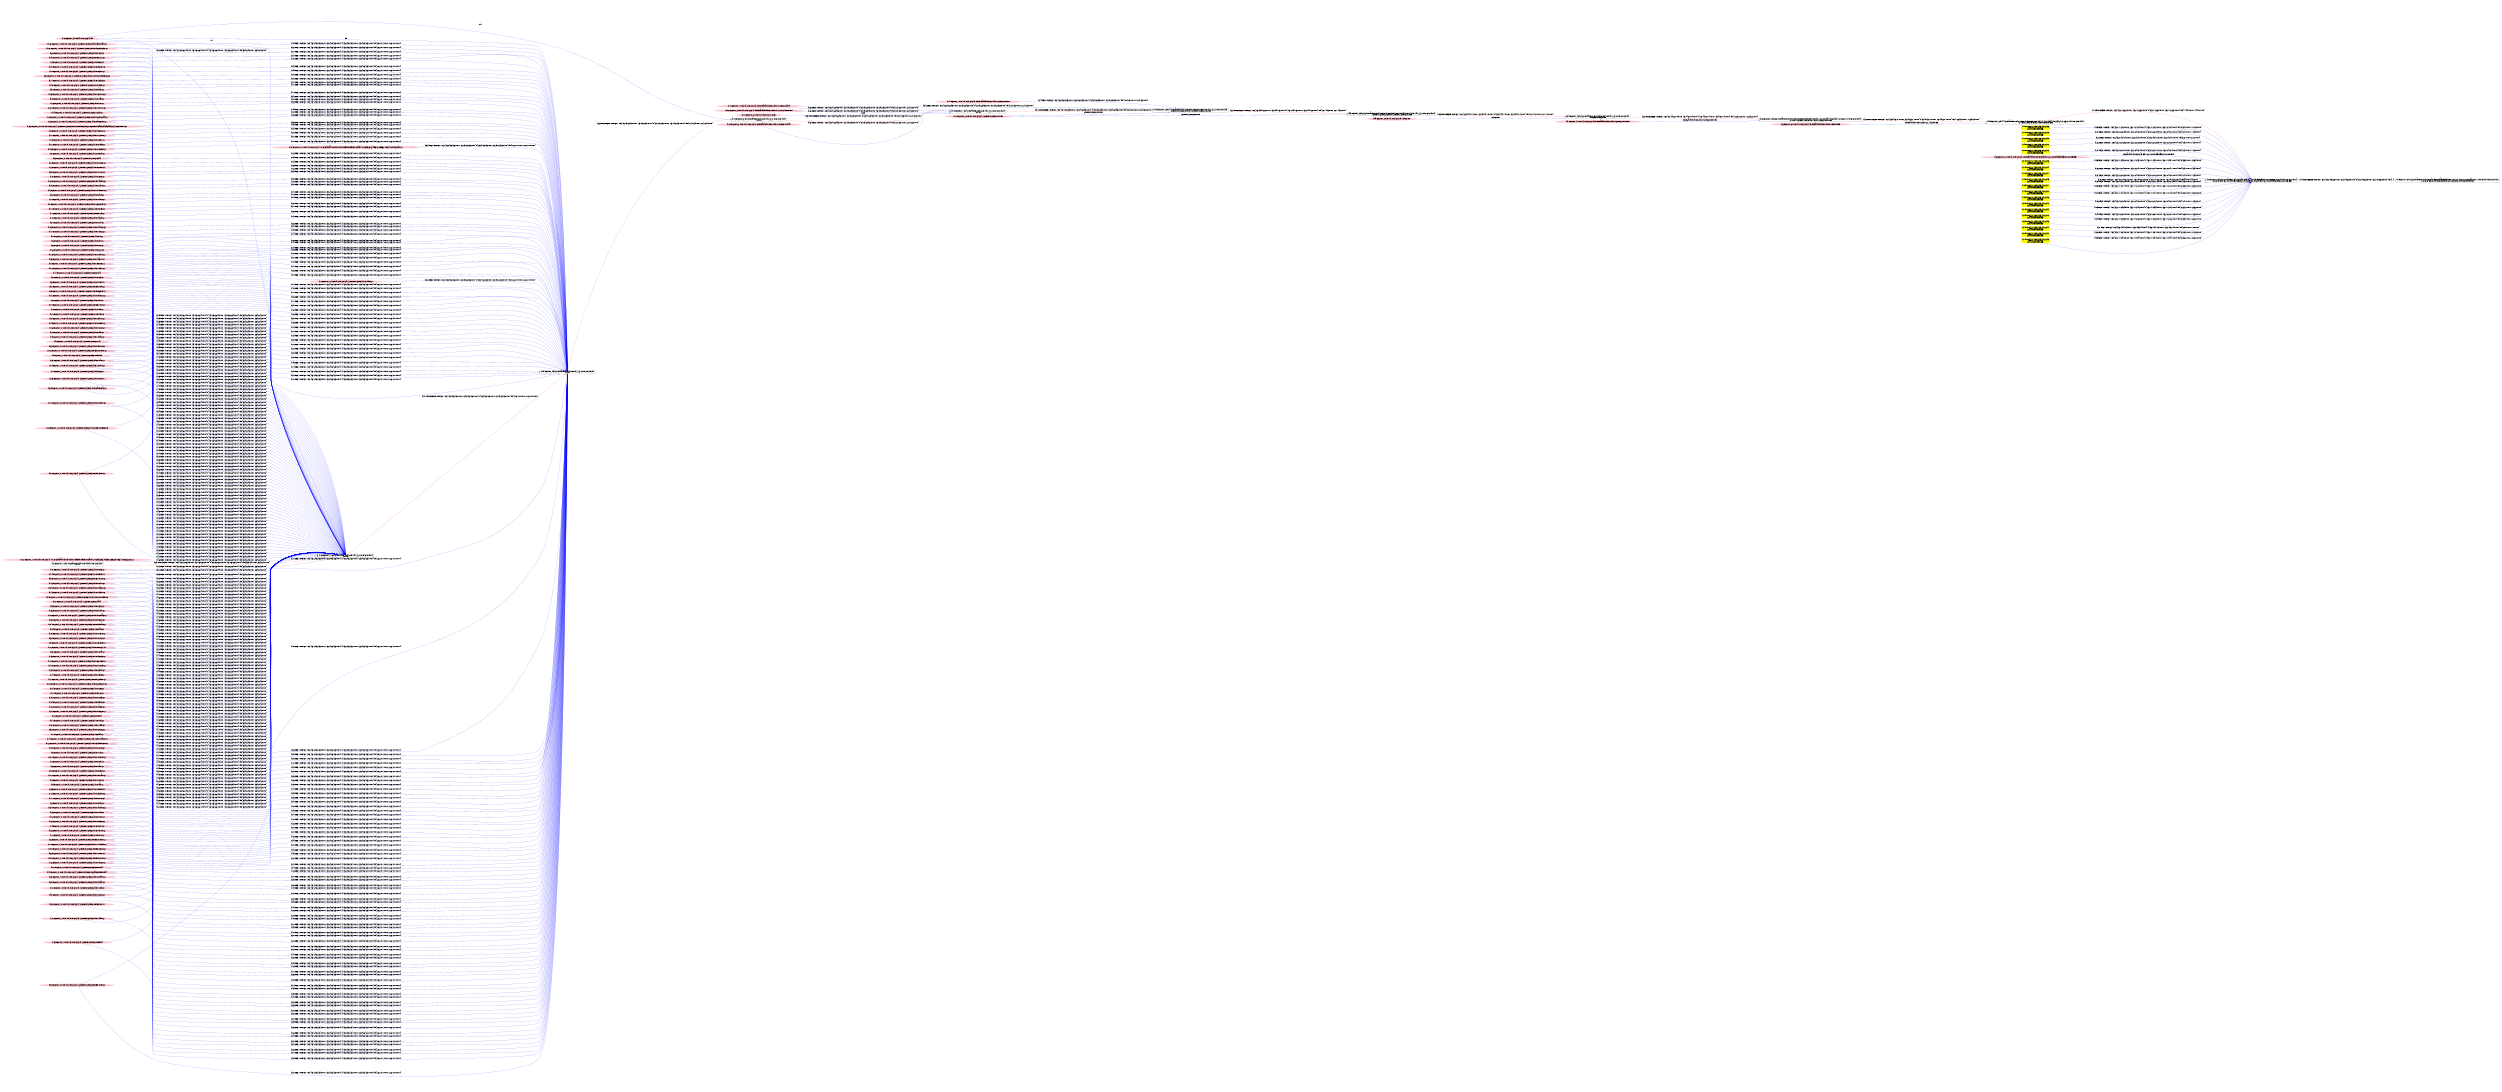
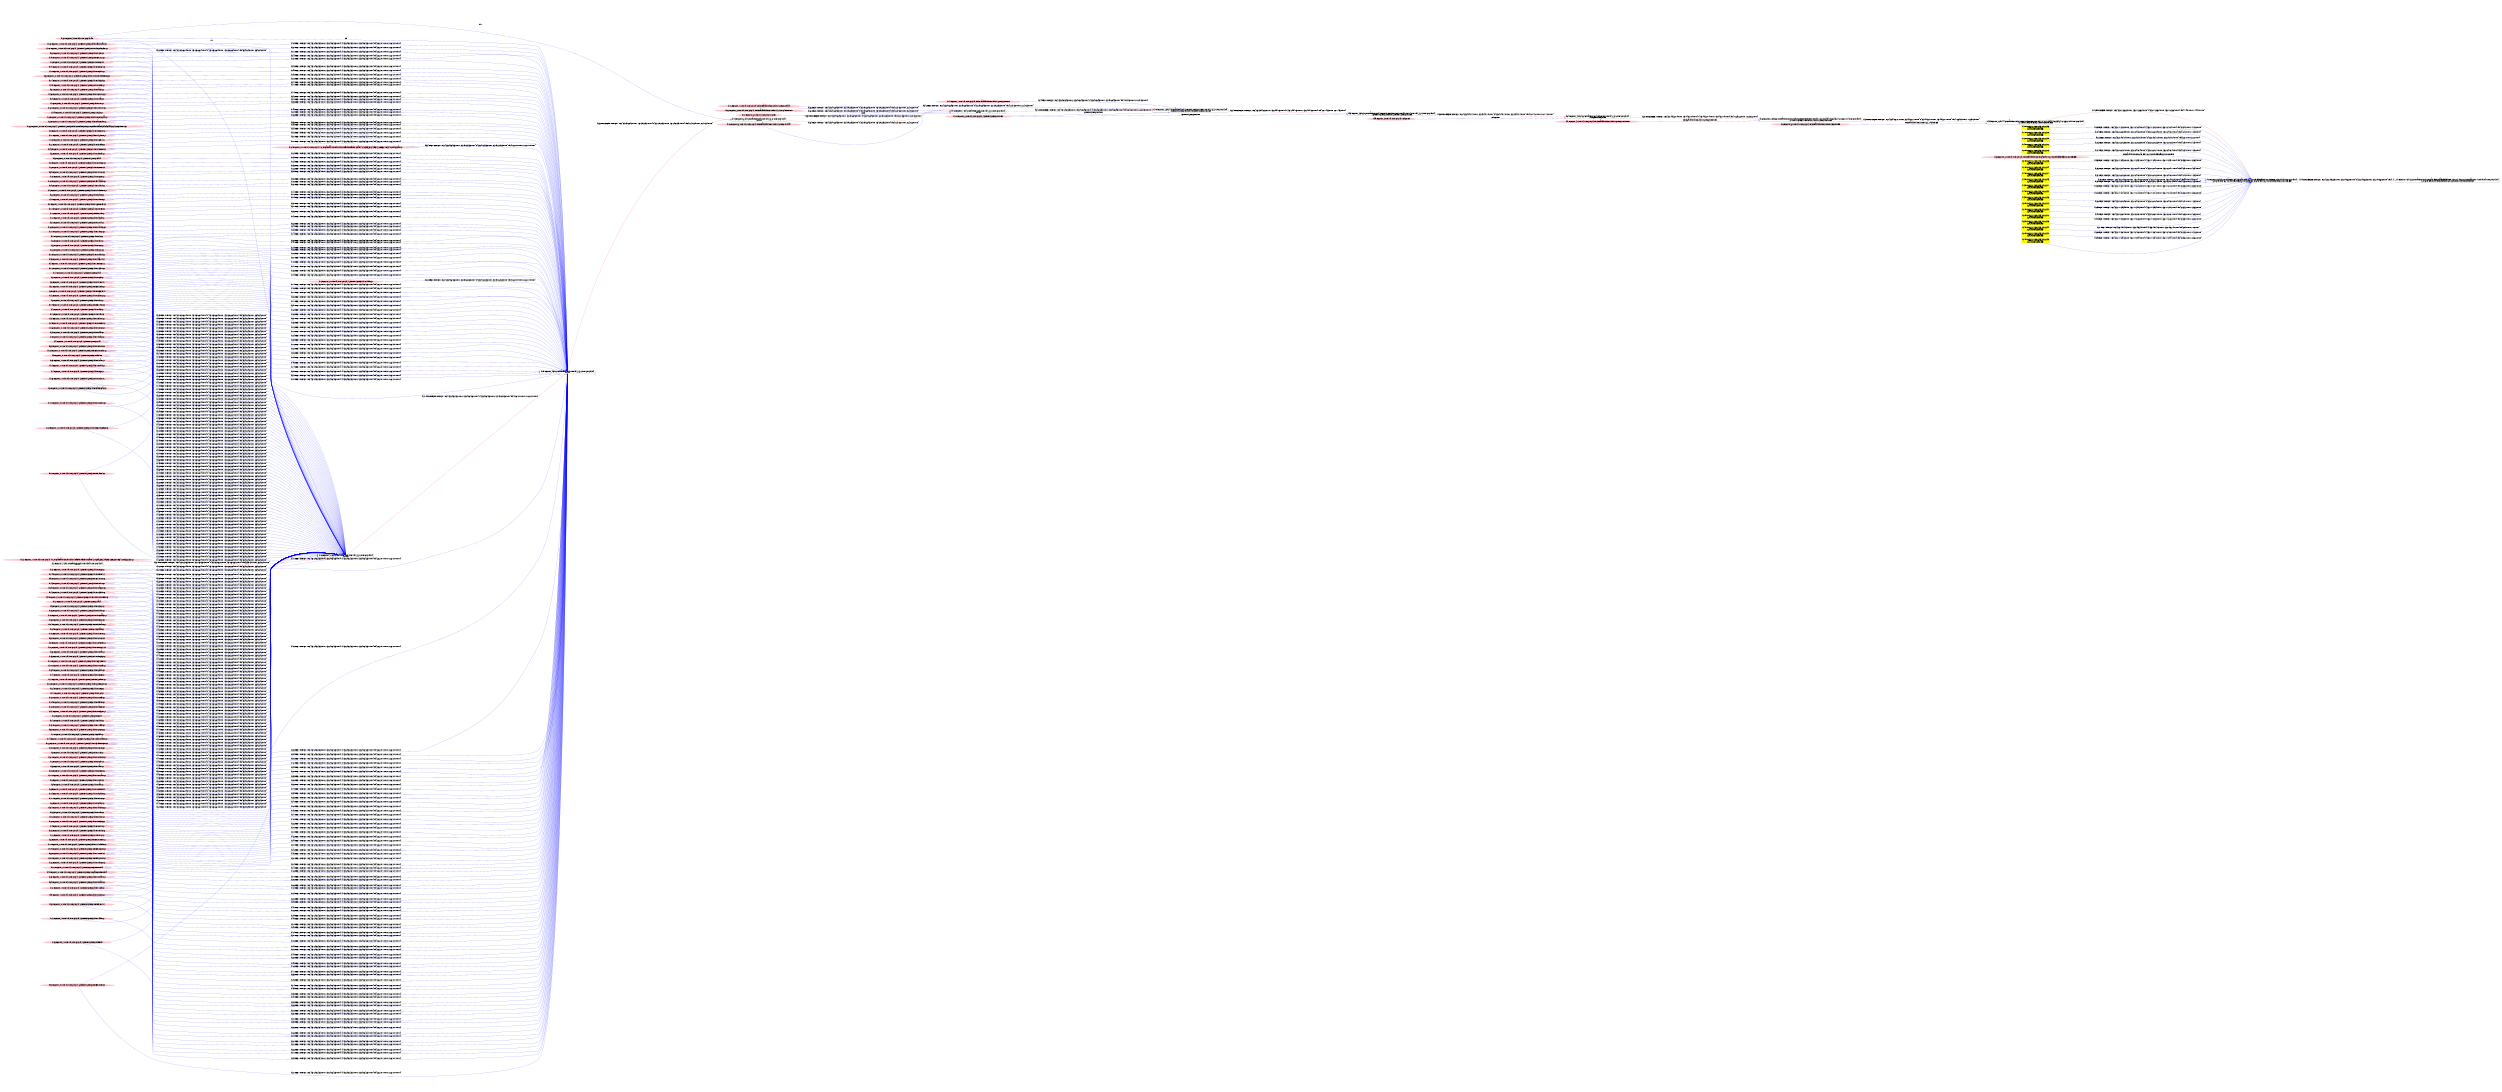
node "id:130 HopCount: -9 owner dll: owner group id: Idle": label "id:130 HopCount: -9 owner dll: owner group id: Idle" -> "id:130 HopCount: -9 owner uid: owner group id: Idle"
